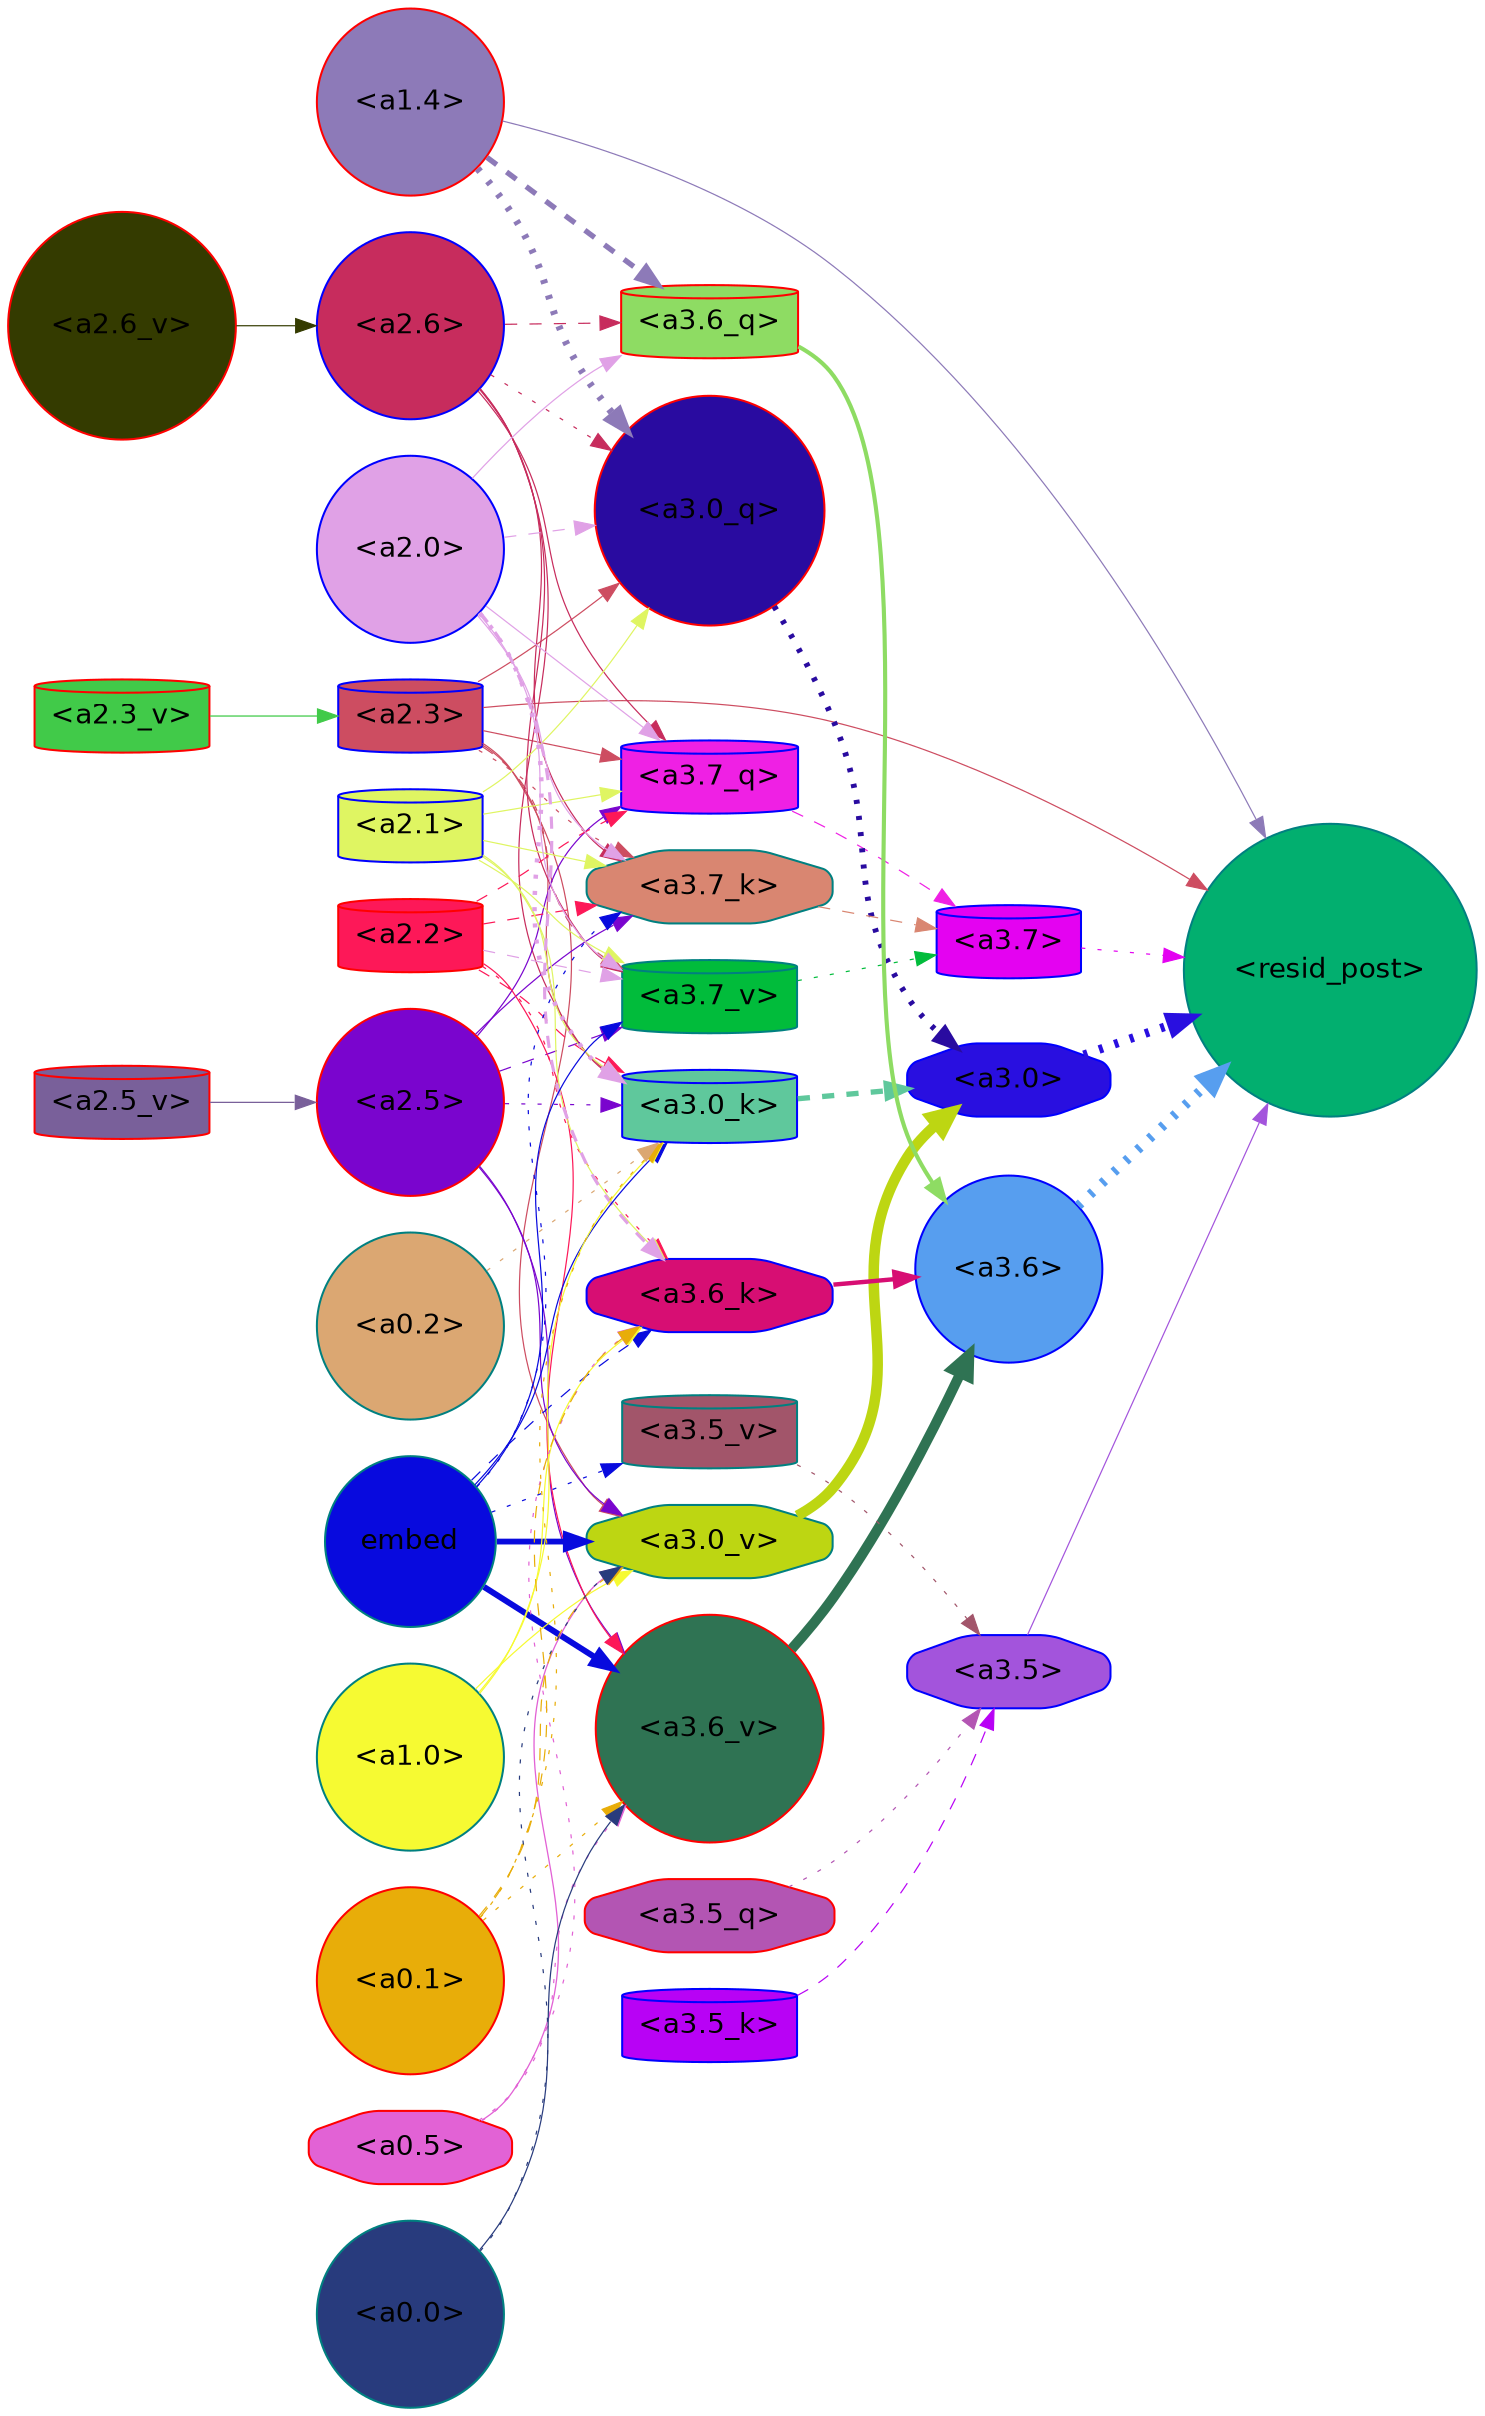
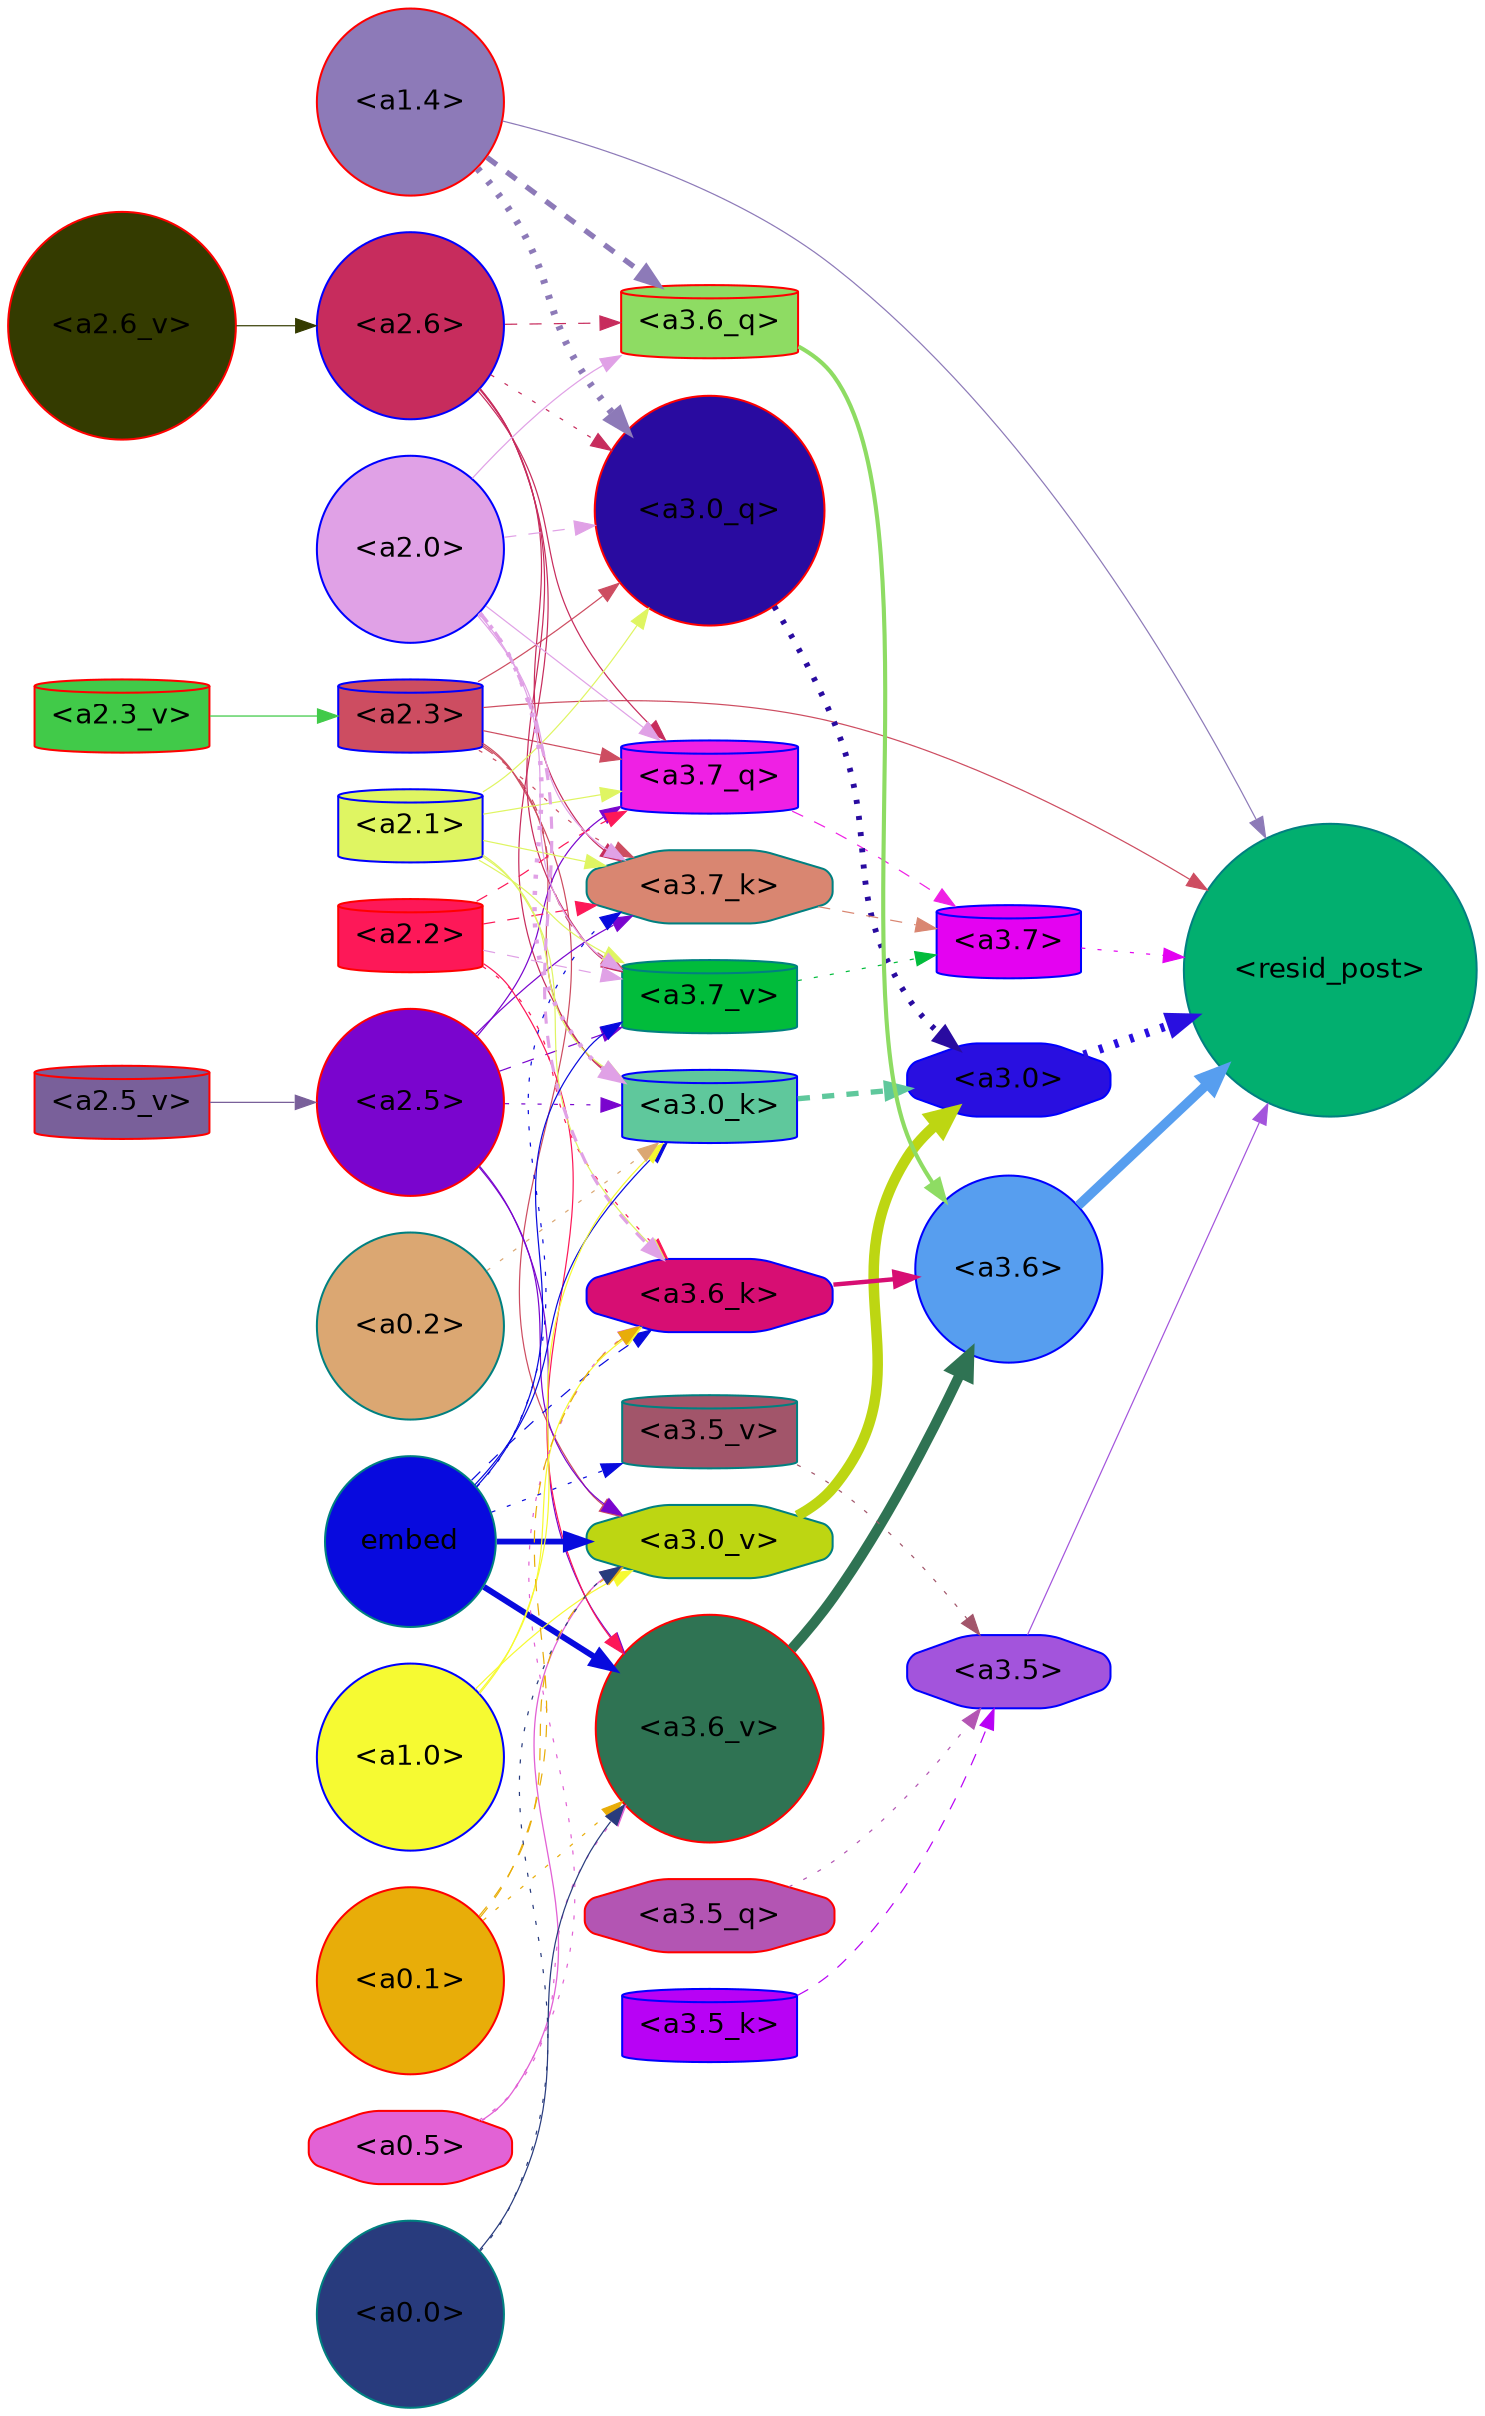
edge "<a2.2>" -> "<a3.0_k>": removed
edge "<a3.6>" -> "<resid_post>": style dotted -> solid
edge "<a0.1>" -> "<a3.0_k>": removed
node "<a1.0>": color teal -> blue
